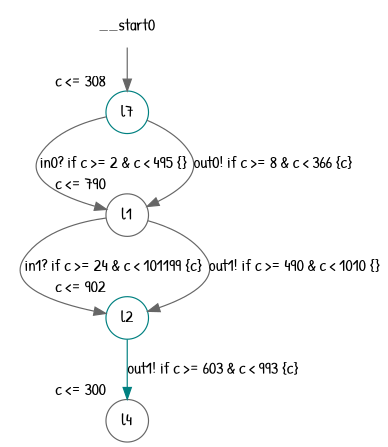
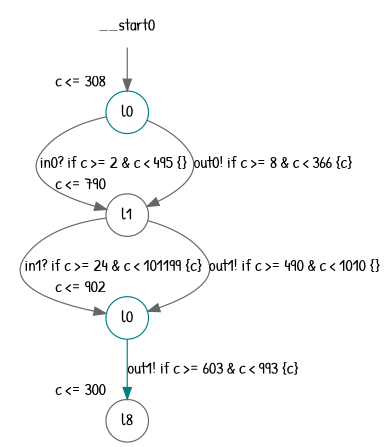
node "l7 c <= 308": label "l7 c <= 308" -> "l0 c <= 308"
node "l2 c <= 902": label "l2 c <= 902" -> "l0 c <= 902"
node "l4 c <= 300": label "l4 c <= 300" -> "l8 c <= 300"
